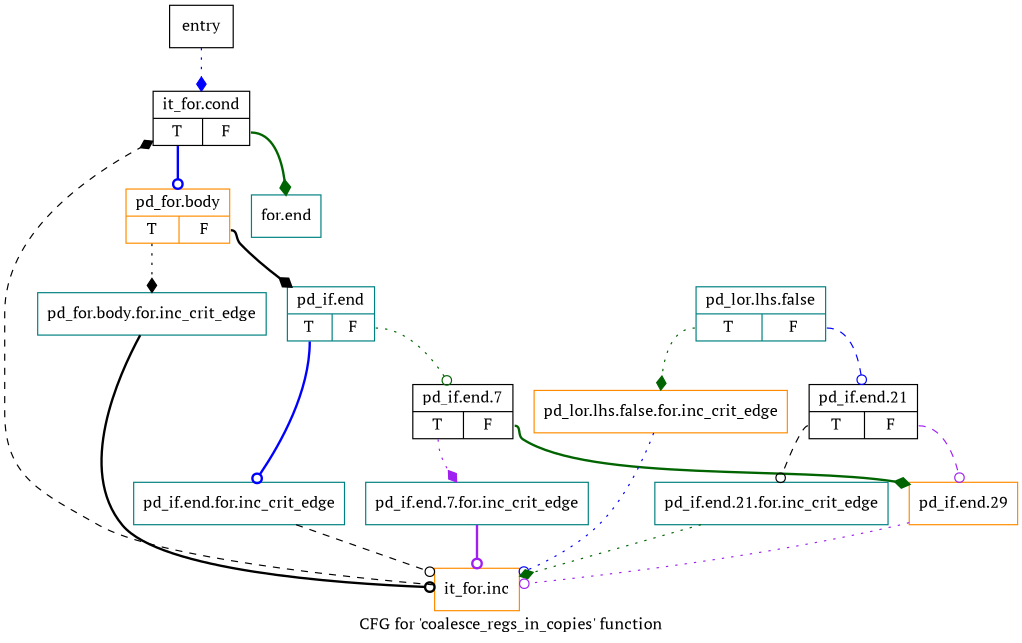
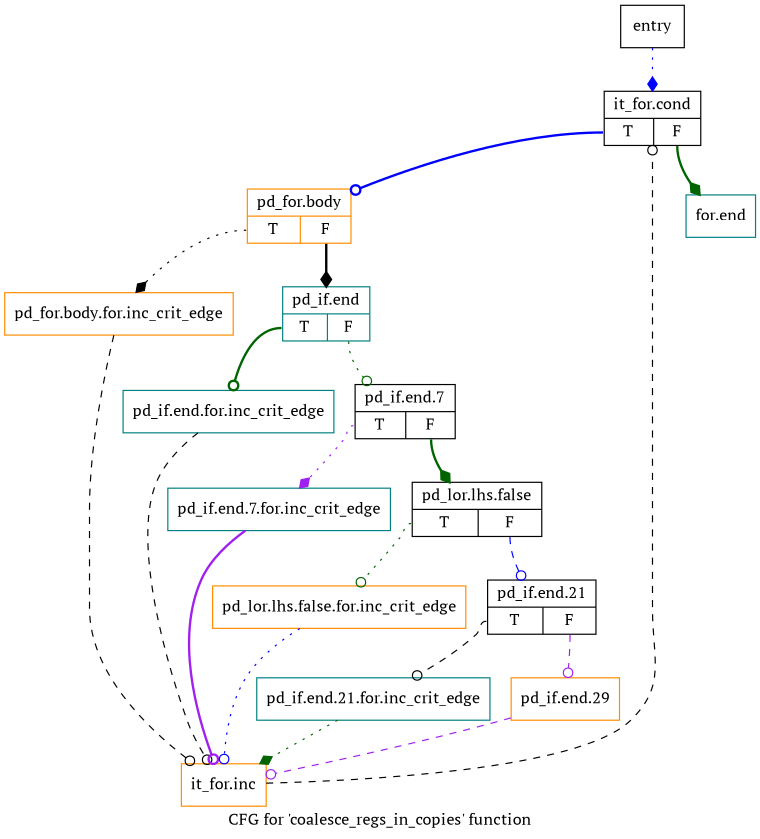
node "pd_for.body.for.inc_crit_edge": color teal -> darkorange
node "pd_lor.lhs.false": color teal -> black
edge "pd_lor.lhs.false" -> "pd_lor.lhs.false.for.inc_crit_edge": arrowhead diamond -> odot
edge "pd_if.end" -> "pd_if.end.for.inc_crit_edge": color blue -> darkgreen
edge "pd_if.end.7" -> "pd_if.end.29": now "pd_if.end.7" -> "pd_lor.lhs.false"
edge "it_for.inc" -> "it_for.cond": arrowhead diamond -> odot
edge "pd_for.body.for.inc_crit_edge" -> "it_for.inc": style bold -> dashed
edge "pd_if.end.29" -> "it_for.inc": style dotted -> dashed
